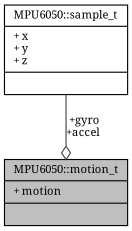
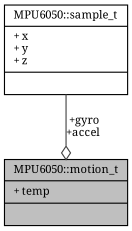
node "MPU6050::motion_t": text "+ motion" -> "+ temp"
